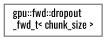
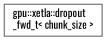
node "gpu::fwd::dropout _fwd_t< chunk_size >": label "gpu::fwd::dropout _fwd_t< chunk_size >" -> "gpu::xetla::dropout _fwd_t< chunk_size >"
